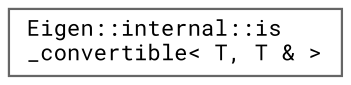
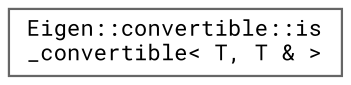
node "Eigen::internal::is _convertible< T, T & >": label "Eigen::internal::is _convertible< T, T & >" -> "Eigen::convertible::is _convertible< T, T & >"
